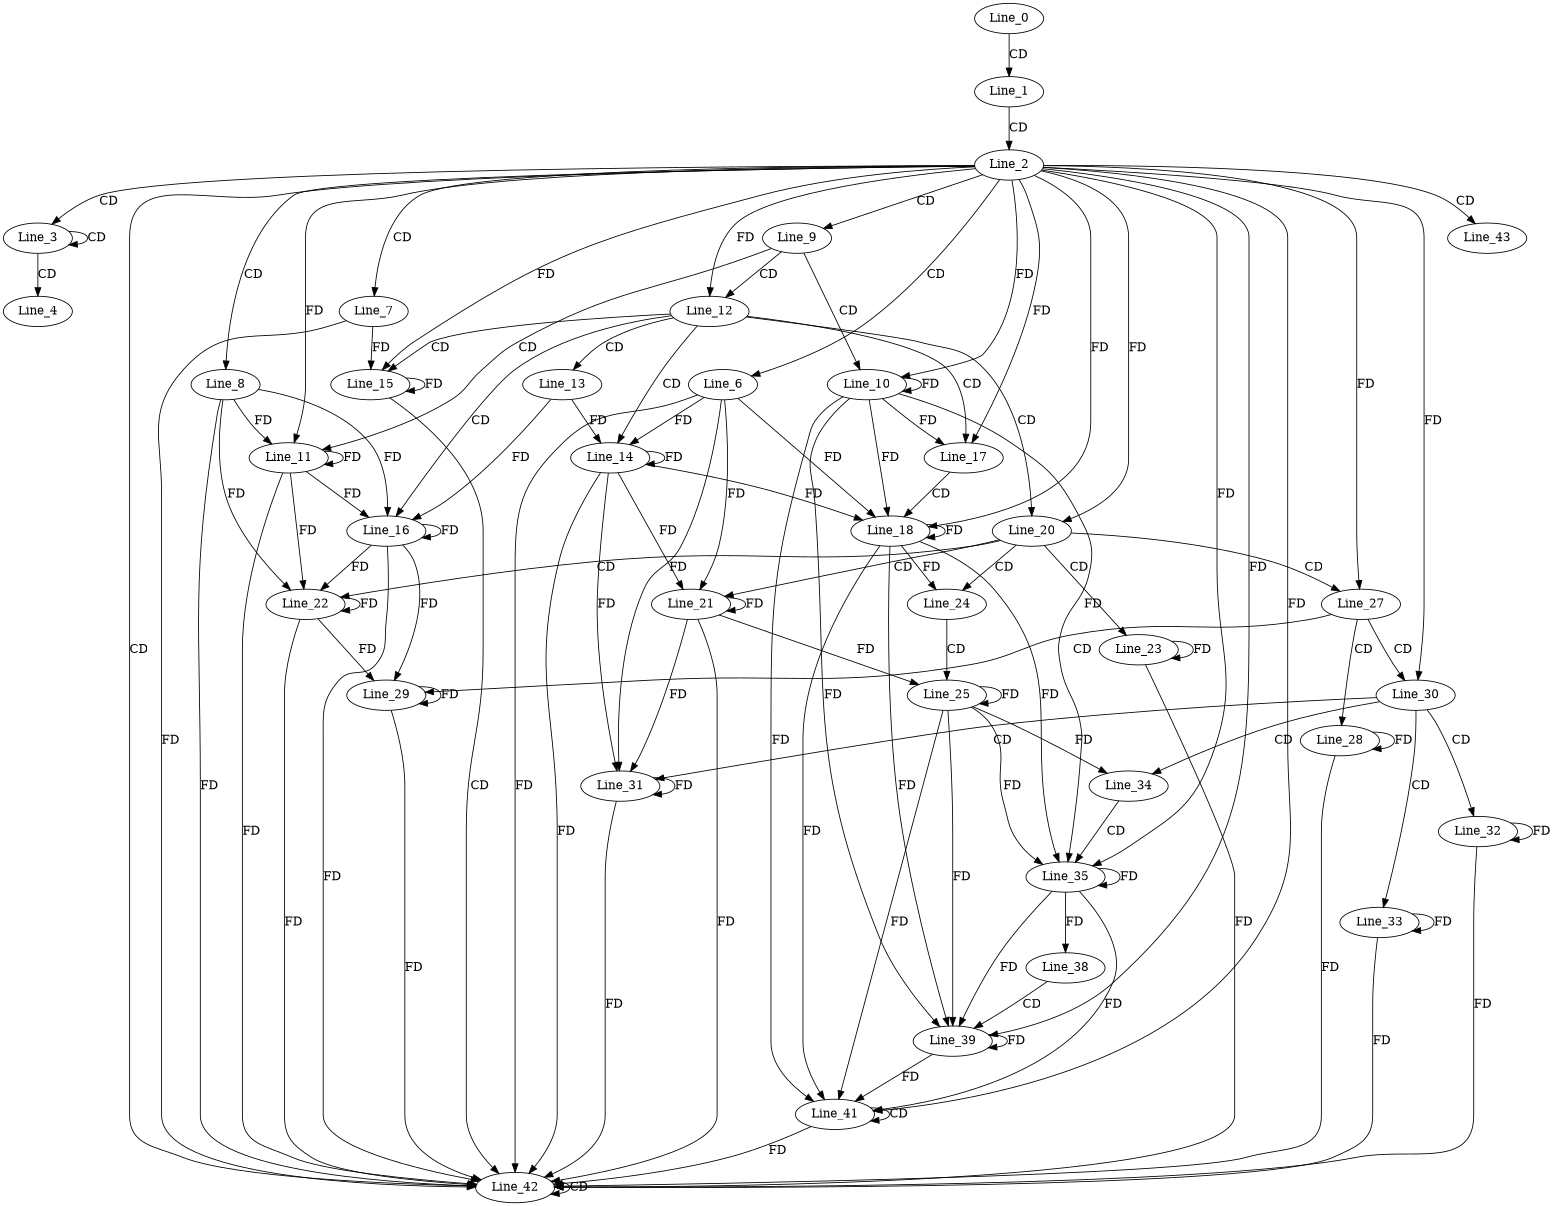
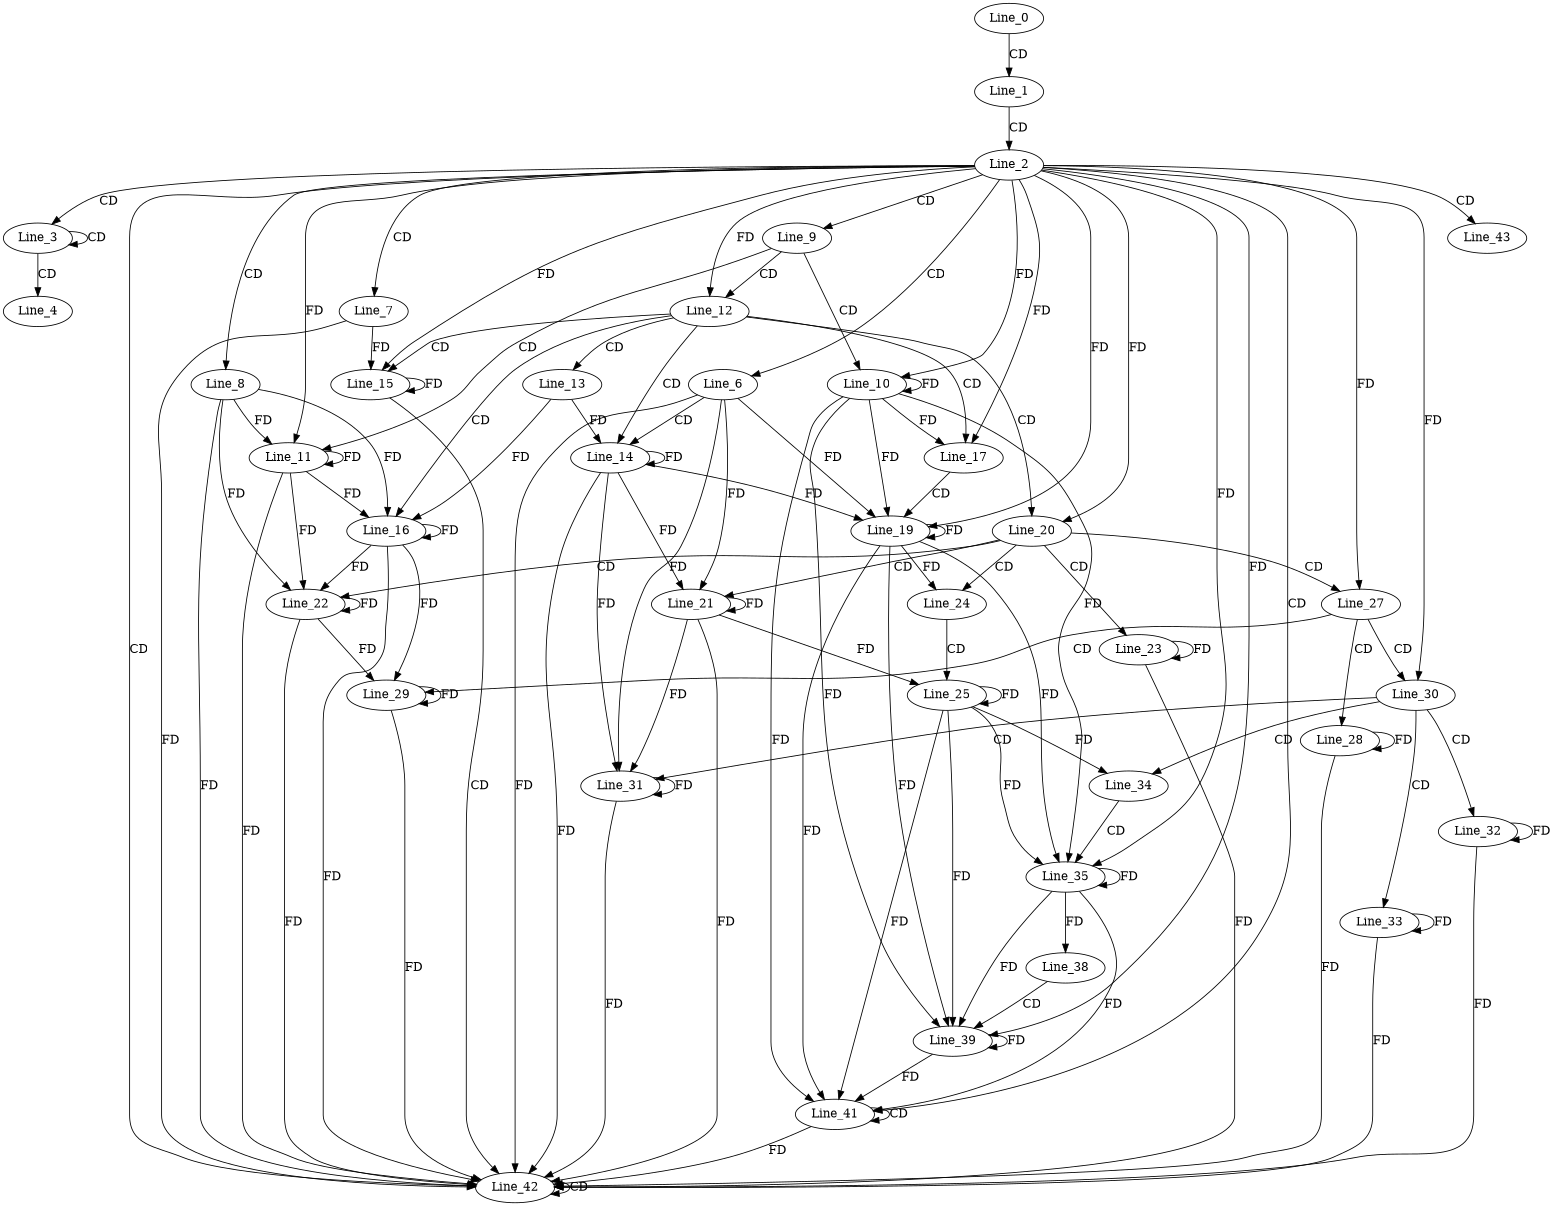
edge "Line_6" -> "Line_14": label "FD" -> "CD"
node "Line_18": label "Line_18" -> "Line_19"
edge "Line_2" -> "Line_41": label "FD" -> "CD"
